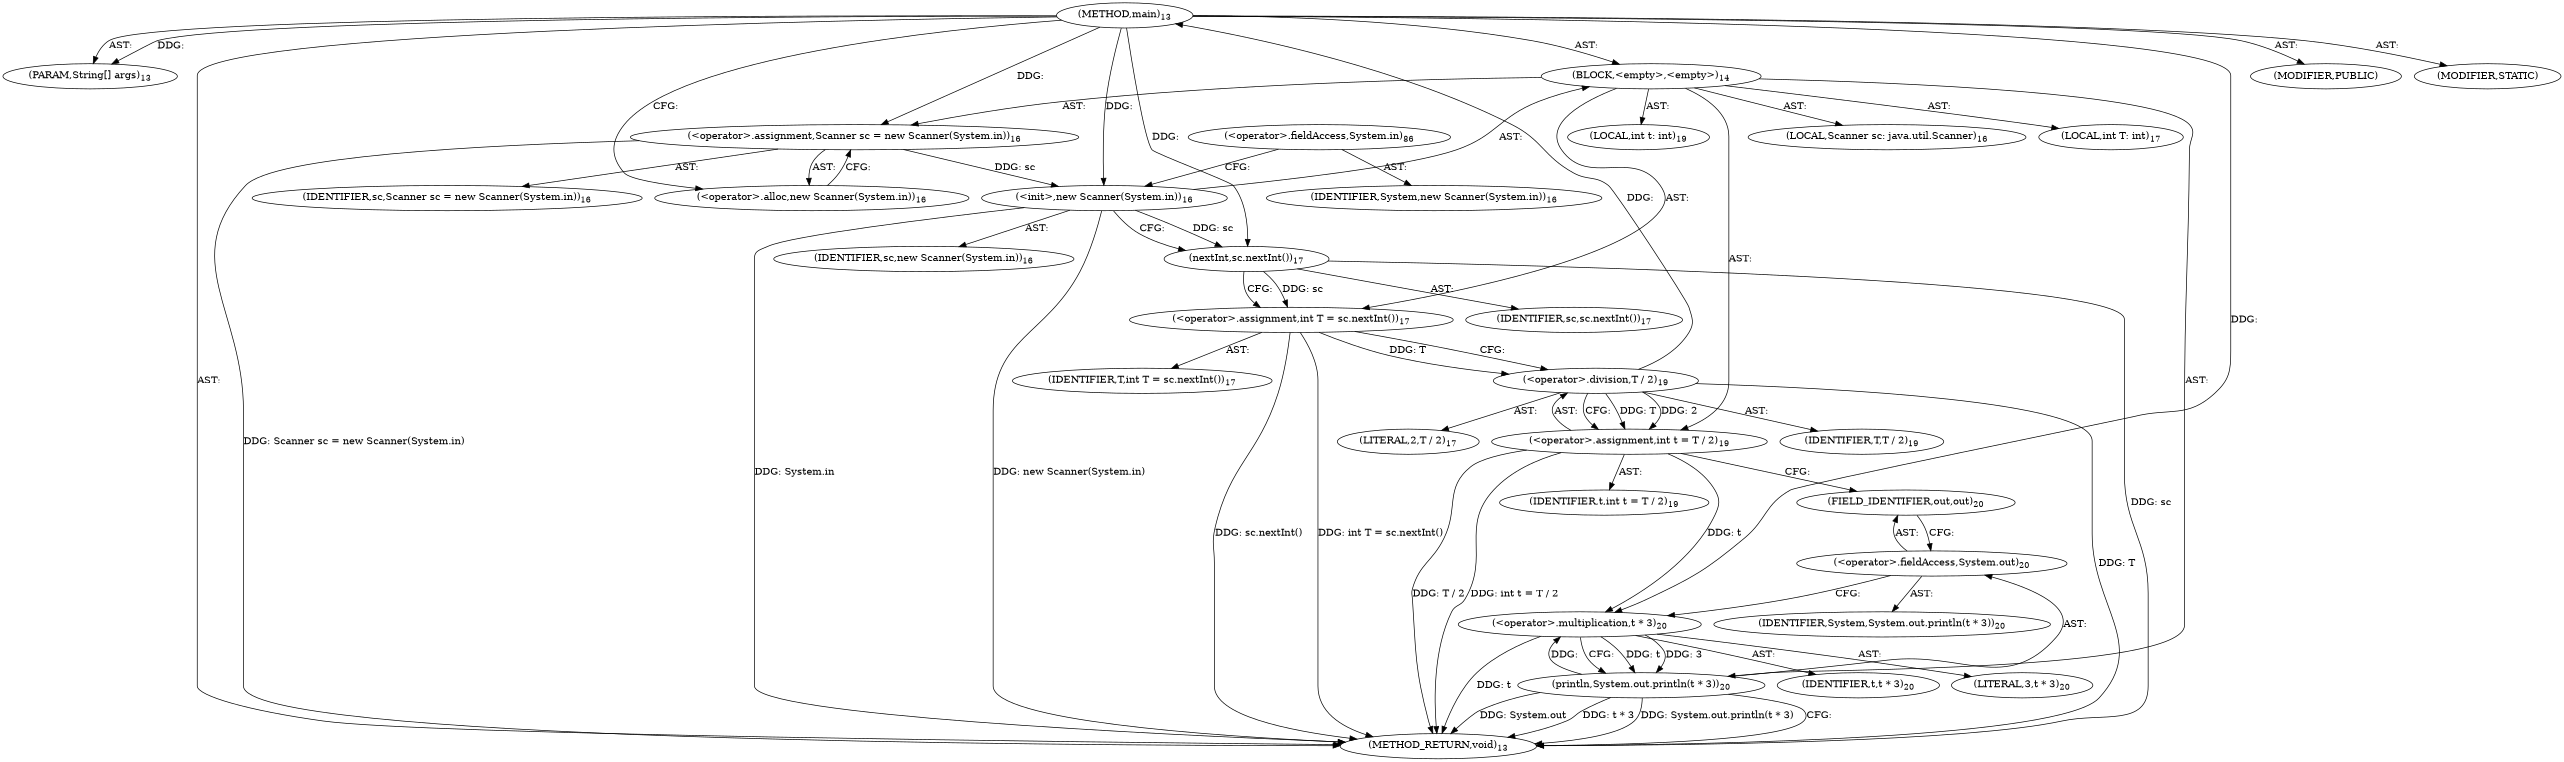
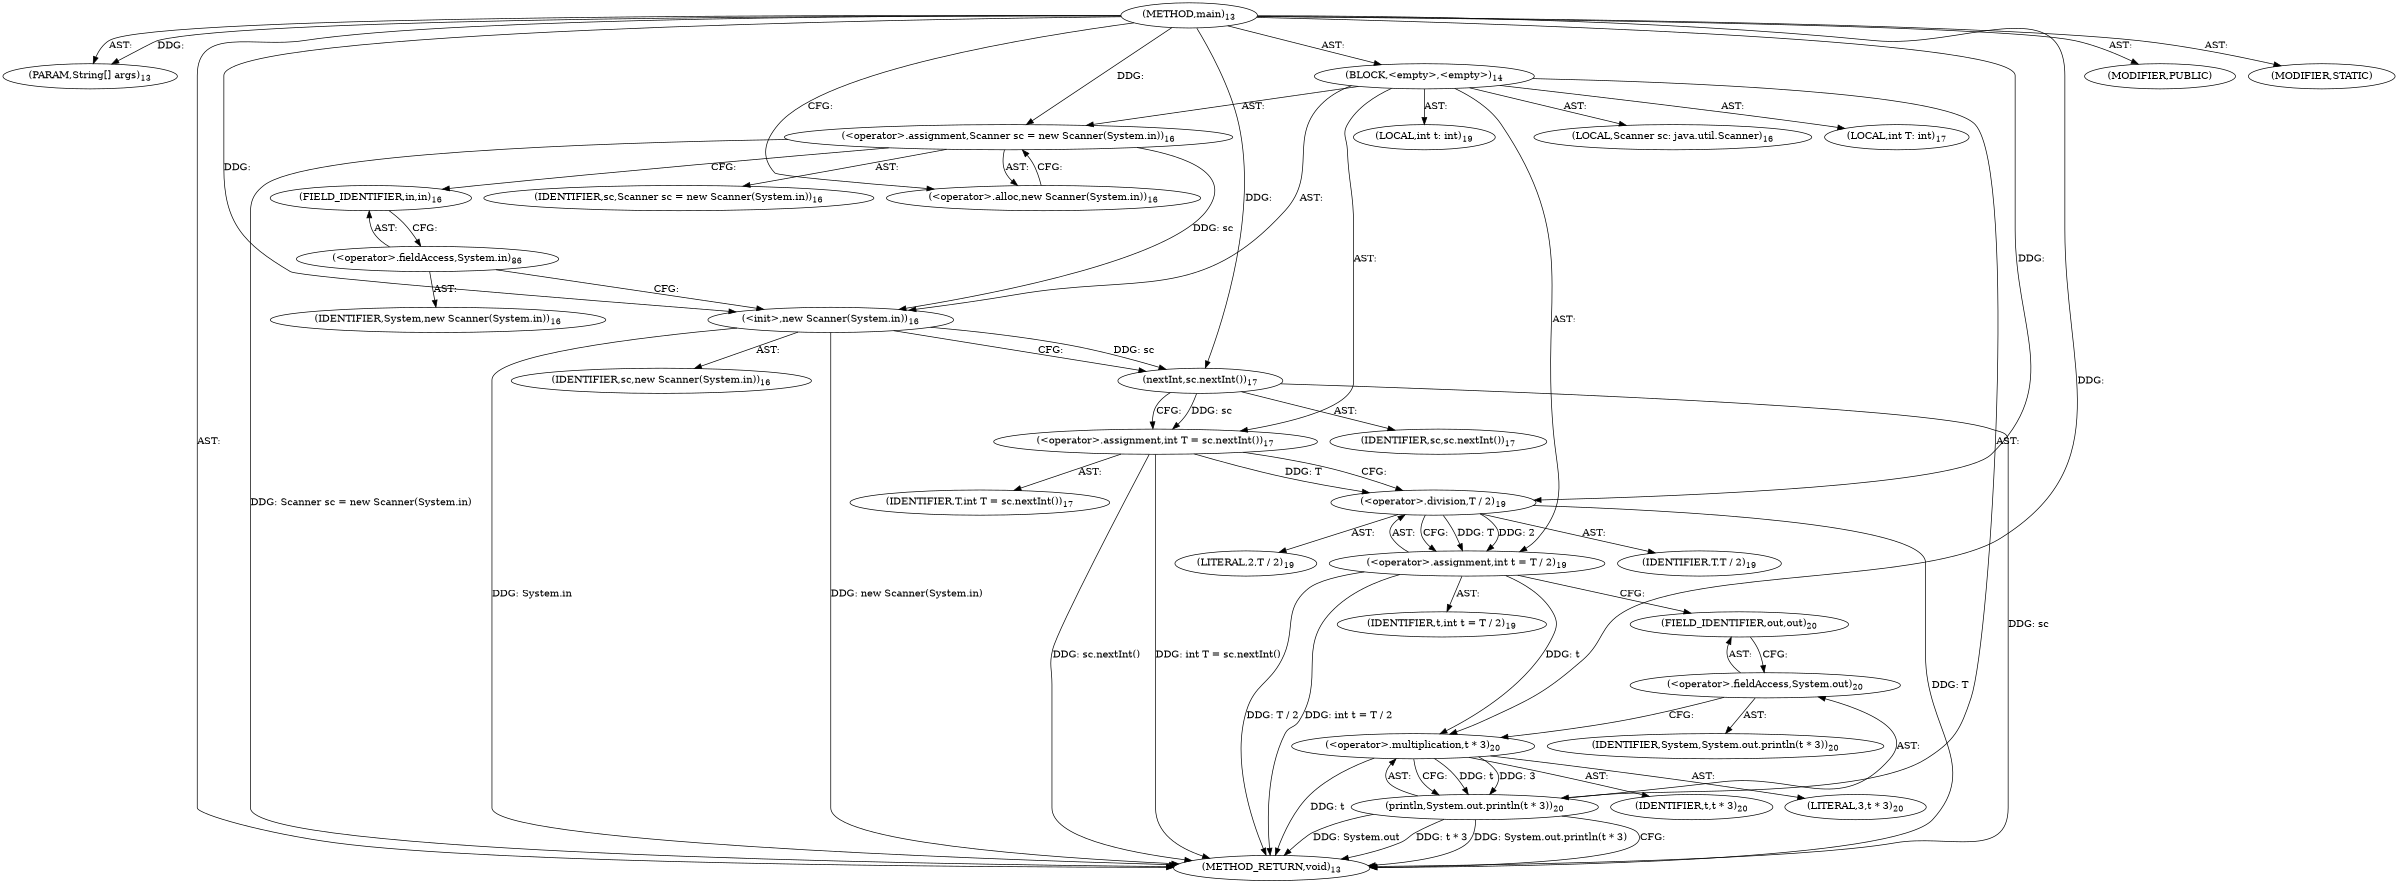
edge "(<operator>.division,T / 2)" -> "(METHOD,main)": reversed
edge "(<init>,new Scanner(System.in))" -> "(BLOCK,<empty>,<empty>)": reversed
node "(FIELD_IDENTIFIER,in,in)": added
node "(LITERAL,2,T / 2)": text "17" -> "19"
edge "(println,System.out.println(t * 3))" -> "(<operator>.multiplication,t * 3)": label "DDG: " -> "AST: "
